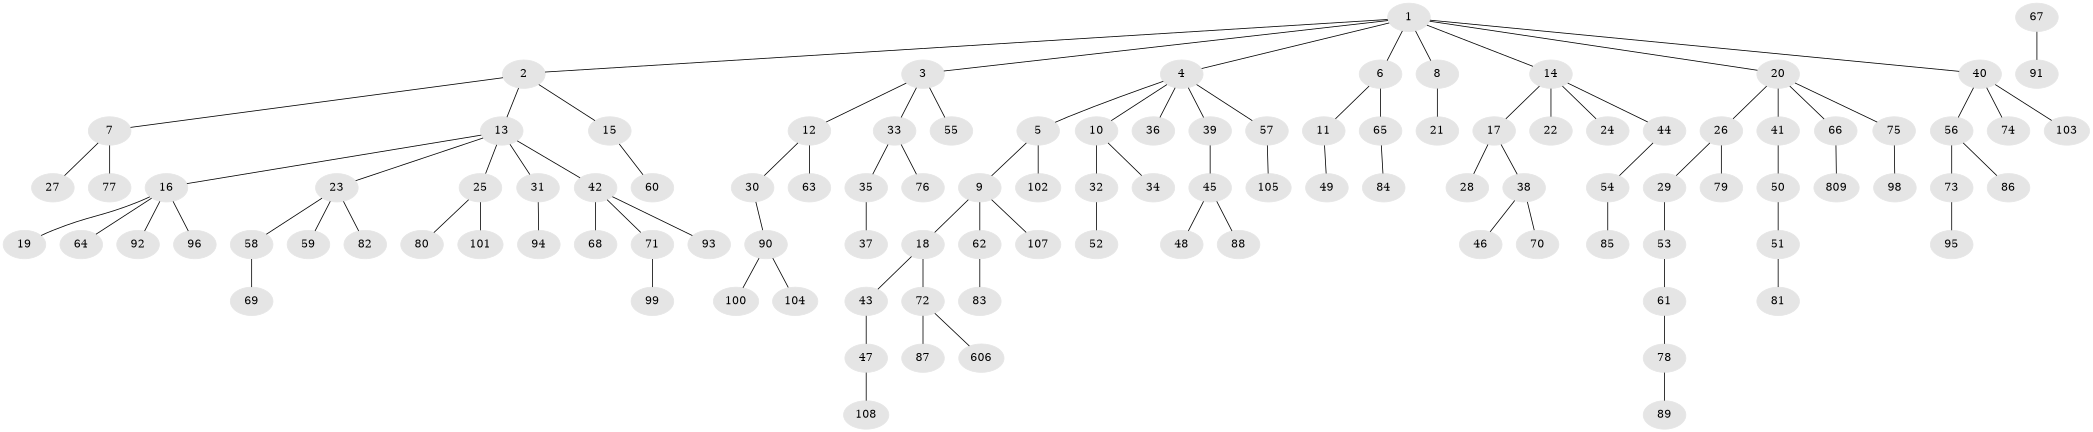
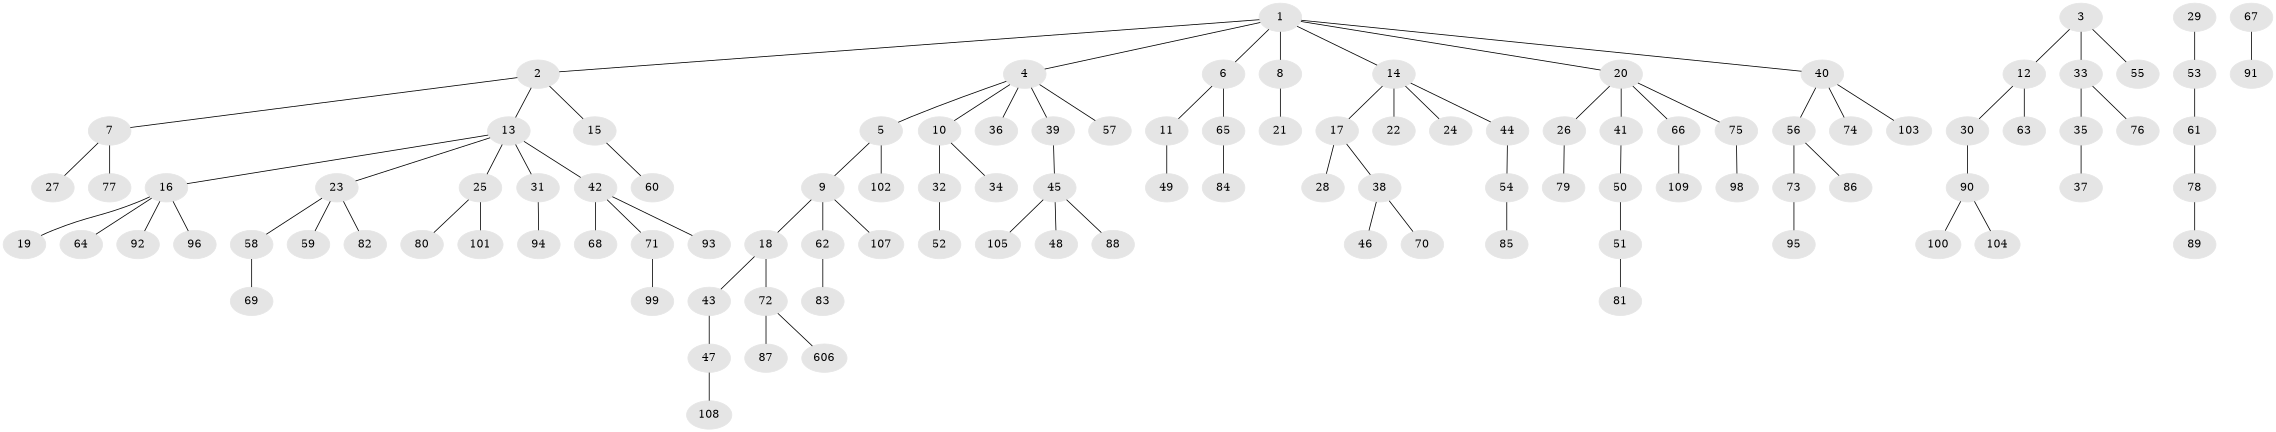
edge "1" -- "3": removed
edge "57" -- "105": now "45" -- "105"
edge "26" -- "29": removed
node "809": label "809" -> "109"
